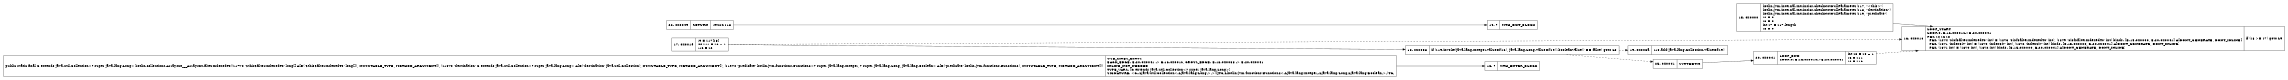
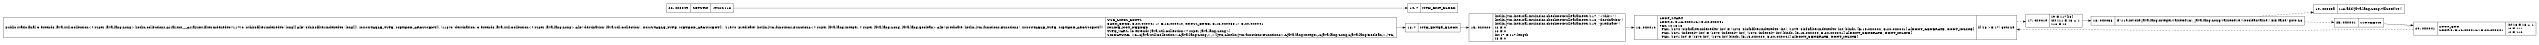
edge "13: ?" -> "15: 0x0000": added
edge "17: 0x001e" -> "16: 0x001c": reversed
node "19: 0x003a": text "r18.add(java.lang.Collection.valueOf(r9))" -> "r18.add(java.lang.Long.valueOf(r9))"
